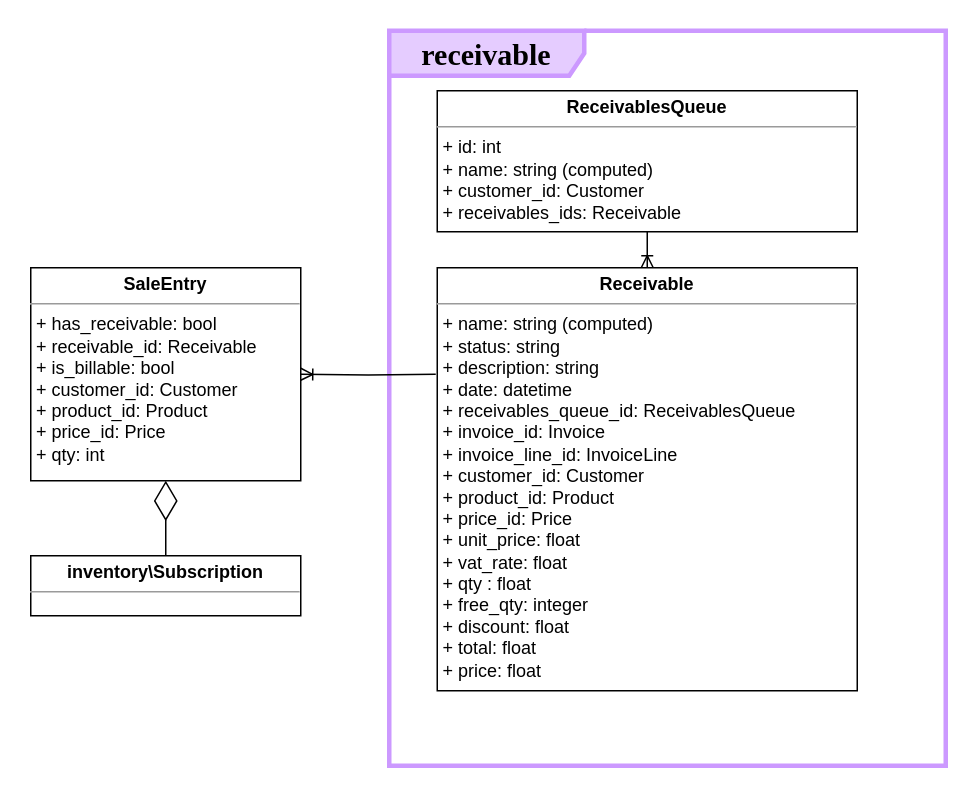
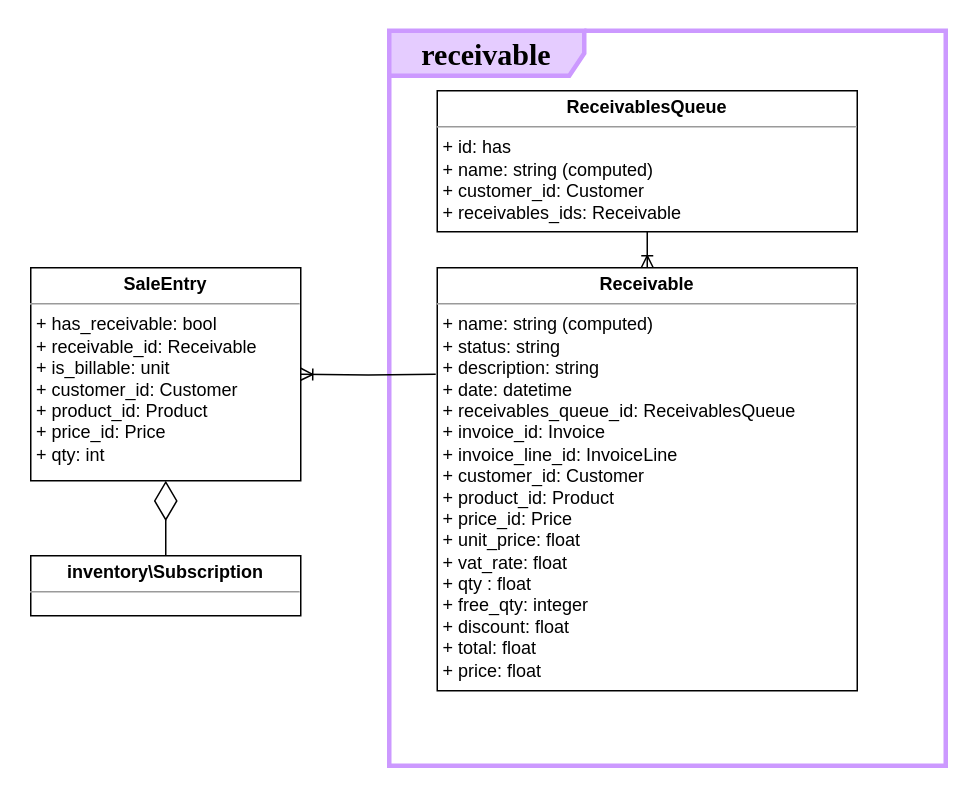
node "ReceivablesQueue + id: int + name: string (computed) + customer_id: Customer + receivables_ids: Receivable": label "ReceivablesQueue + id: int + name: string (computed) + customer_id: Customer + receivables_ids: Receivable" -> "ReceivablesQueue + id: has + name: string (computed) + customer_id: Customer + receivables_ids: Receivable"
node "SaleEntry + has_receivable: bool + receivable_id: Receivable + is_billable: bool + customer_id: Customer + product_id: Product + price_id: Price + qty: int": label "SaleEntry + has_receivable: bool + receivable_id: Receivable + is_billable: bool + customer_id: Customer + product_id: Product + price_id: Price + qty: int" -> "SaleEntry + has_receivable: bool + receivable_id: Receivable + is_billable: unit + customer_id: Customer + product_id: Product + price_id: Price + qty: int"
